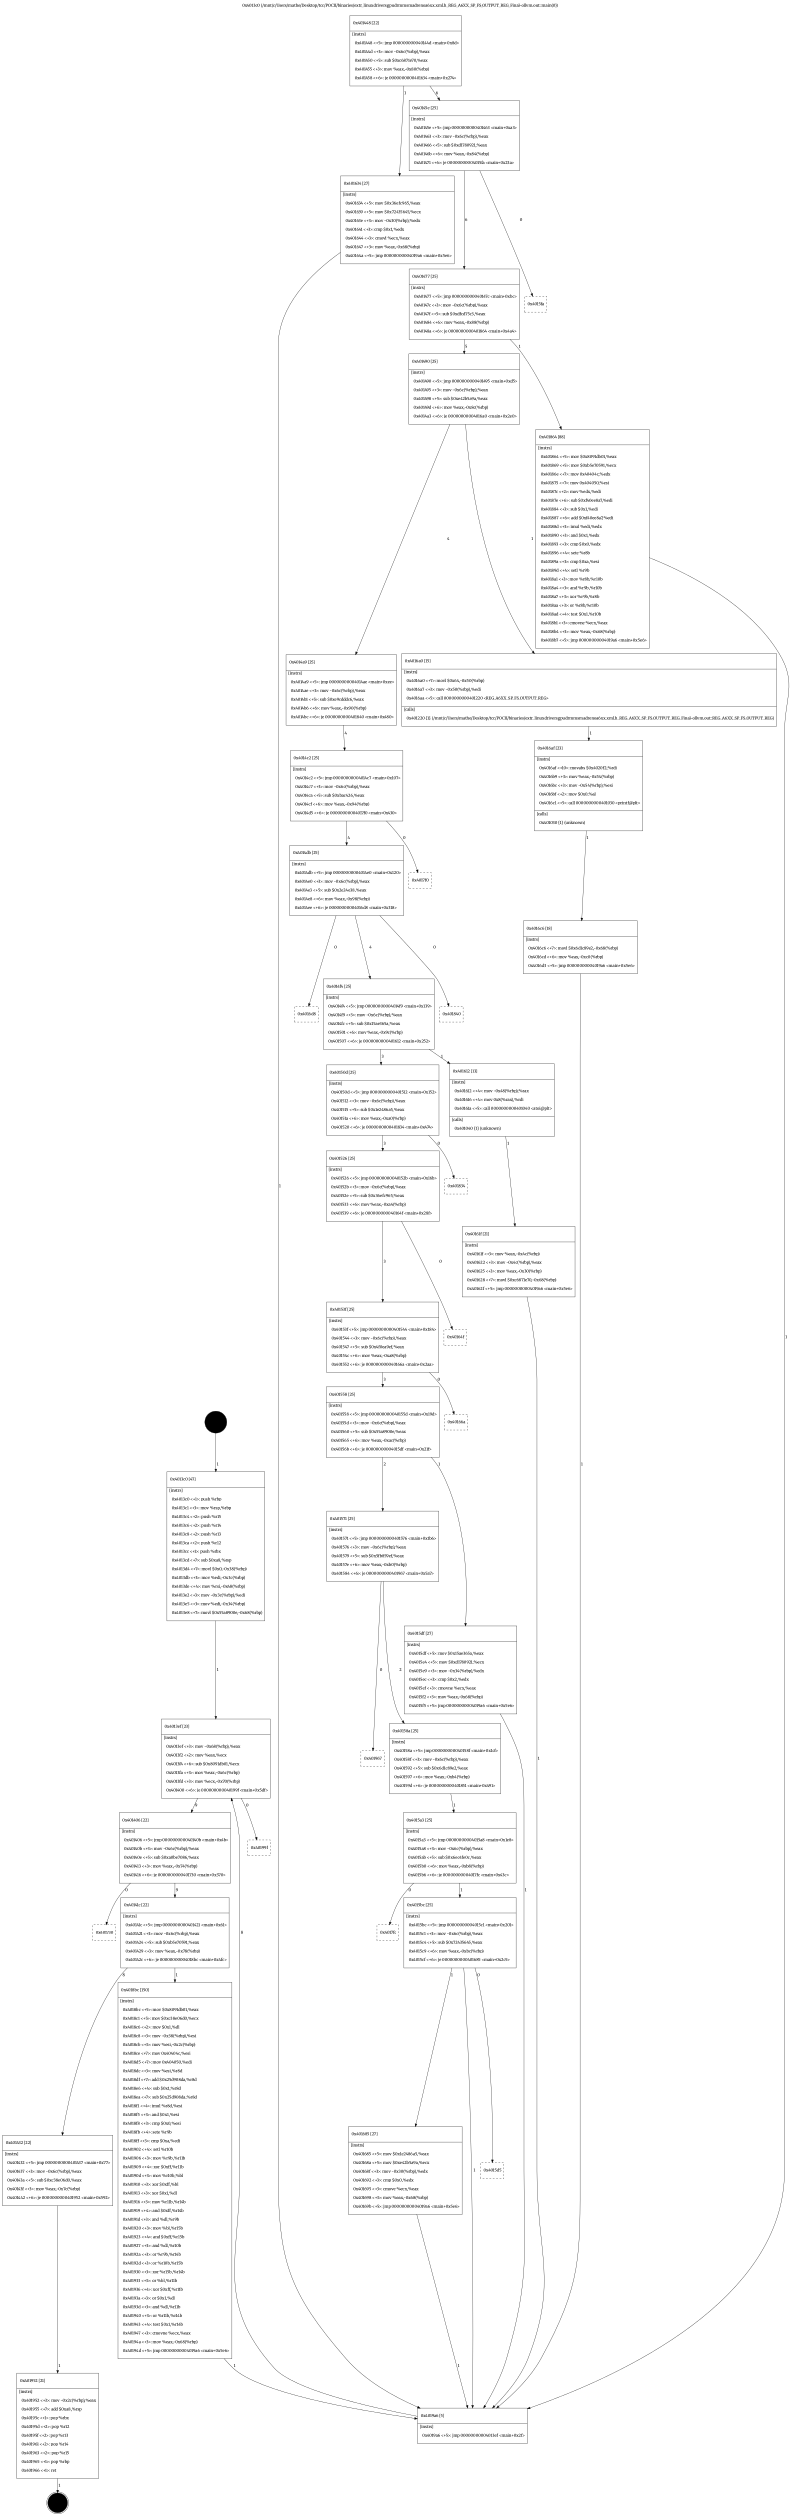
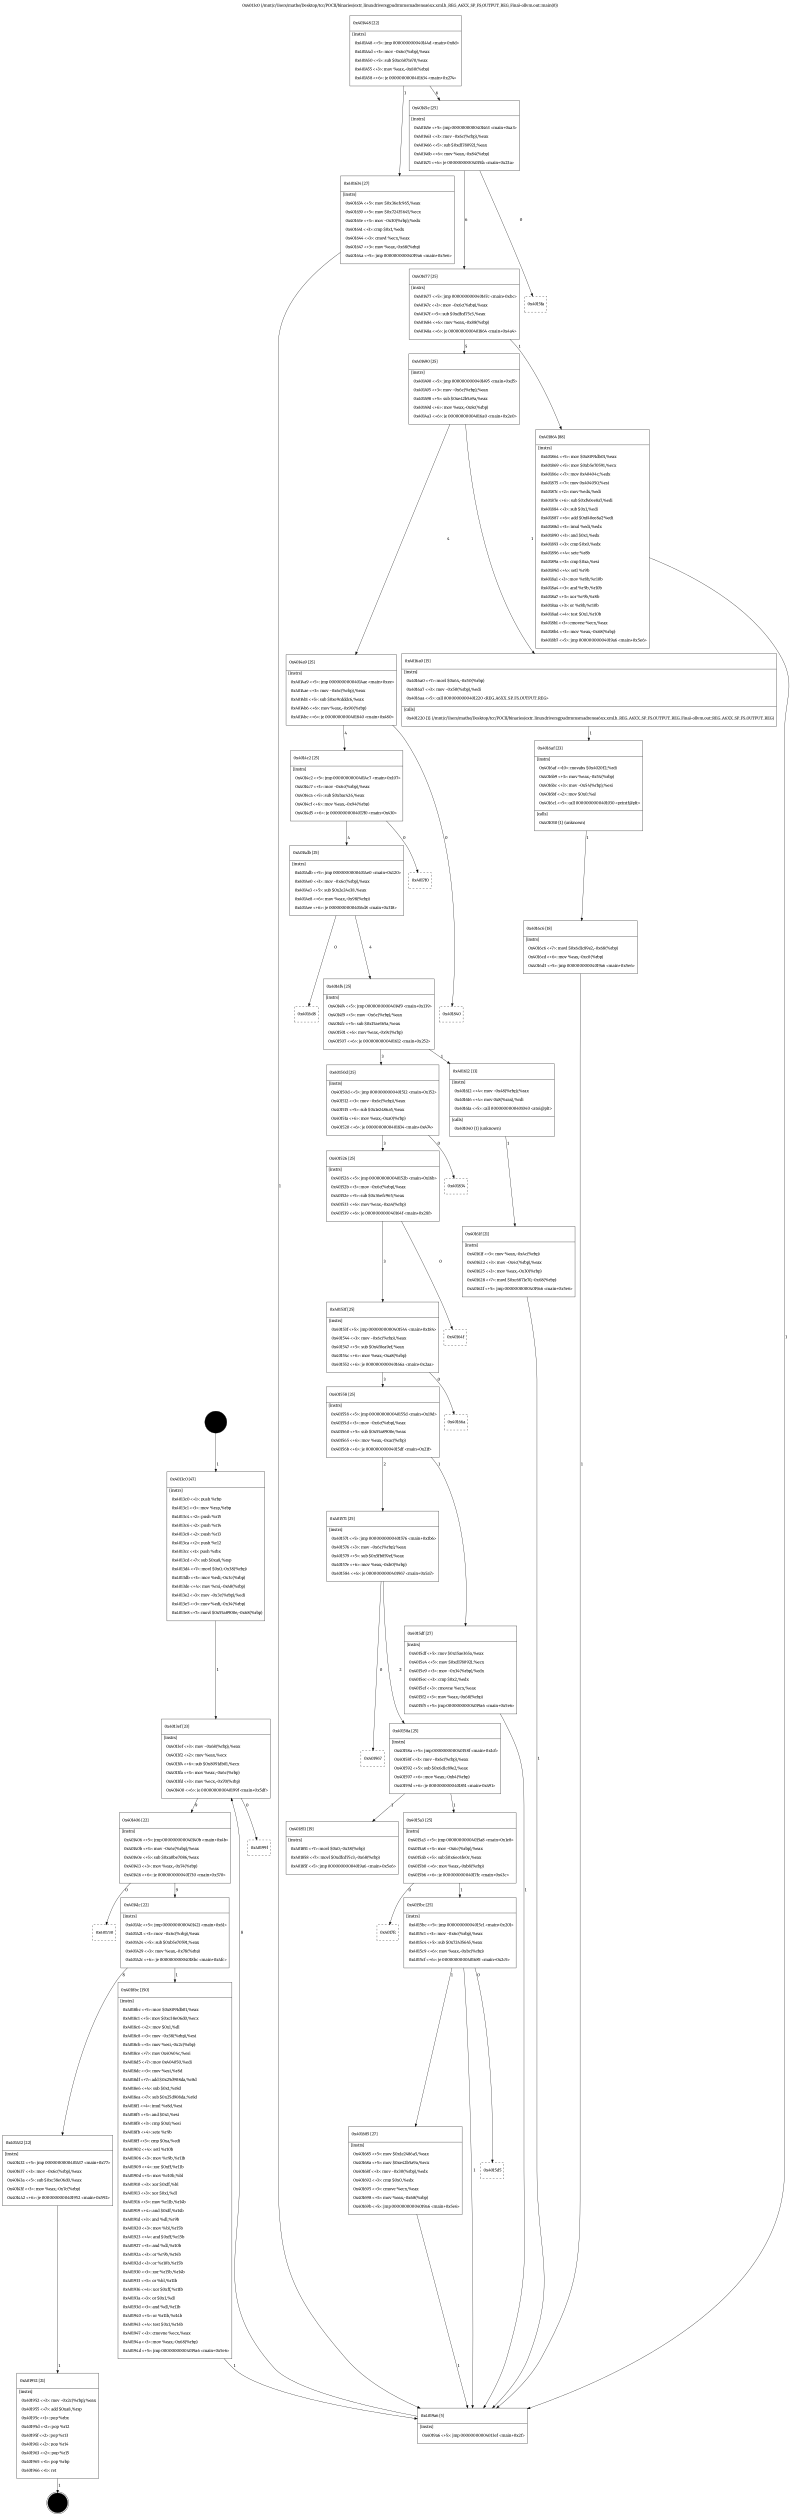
edge "0x4014db [25]" -> "0x401840": now "0x4014a9 [25]" -> "0x401840"
node "0x401851 [19]": added
